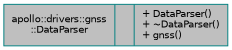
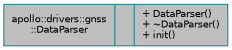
node "apollo::drivers::gnss": text "+ gnss()" -> "+ init()"
